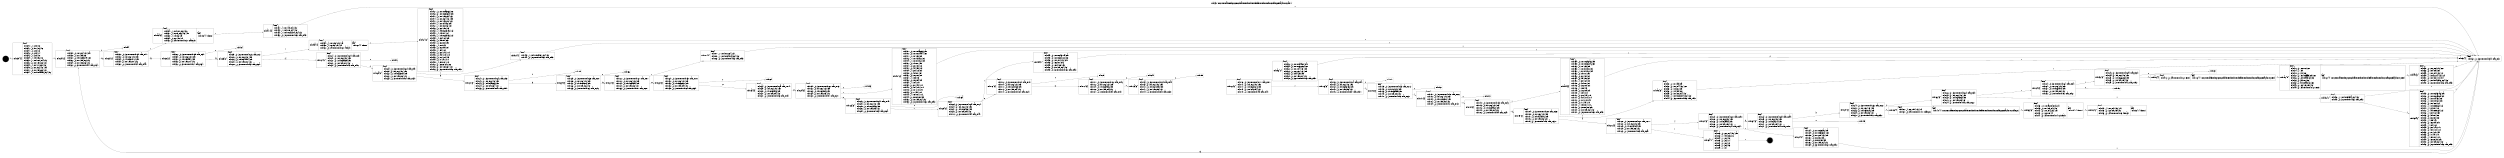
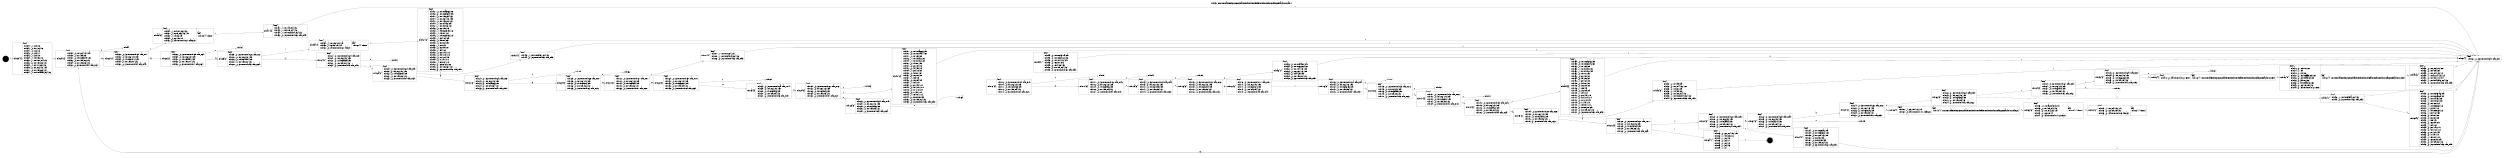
node "0x401753 [25]": added
node "0x4016ef [25]": removed
